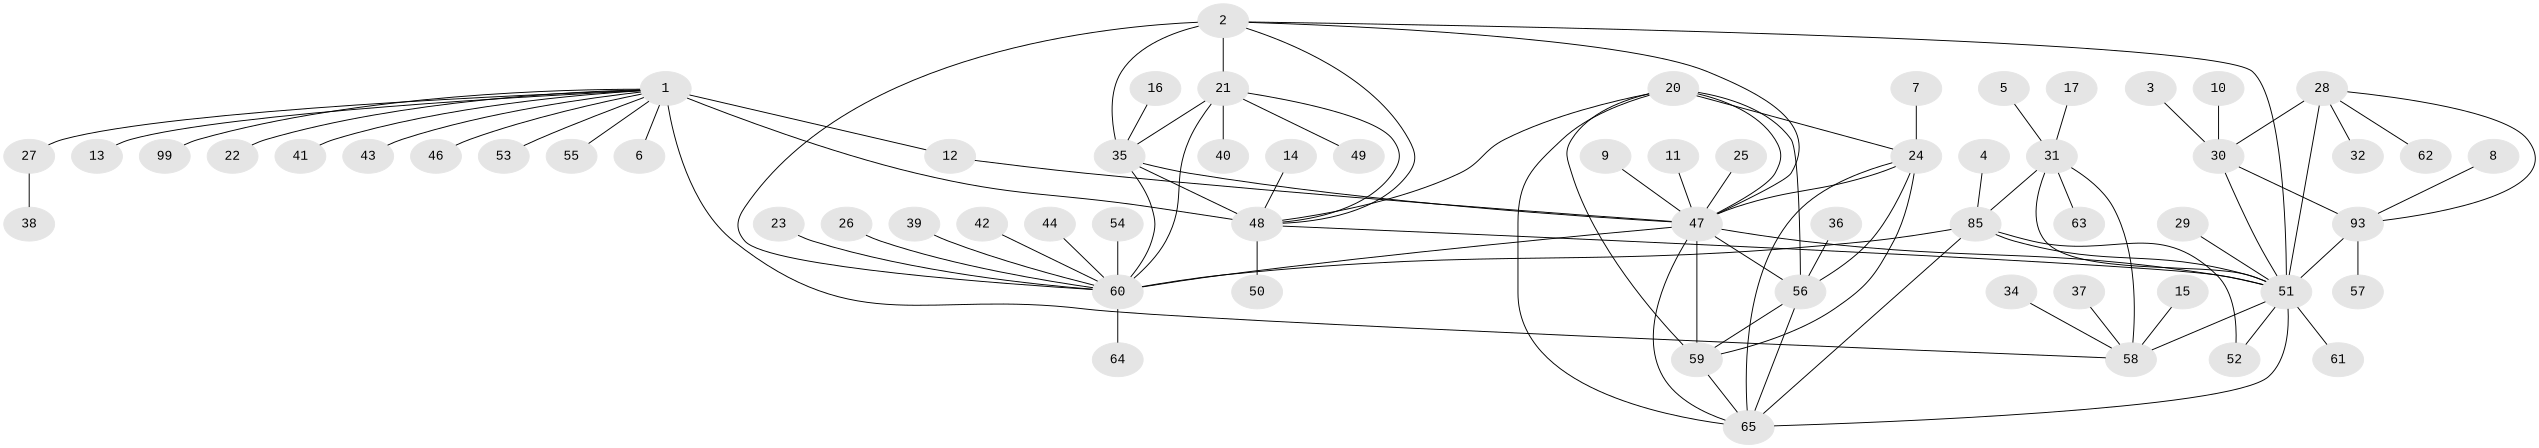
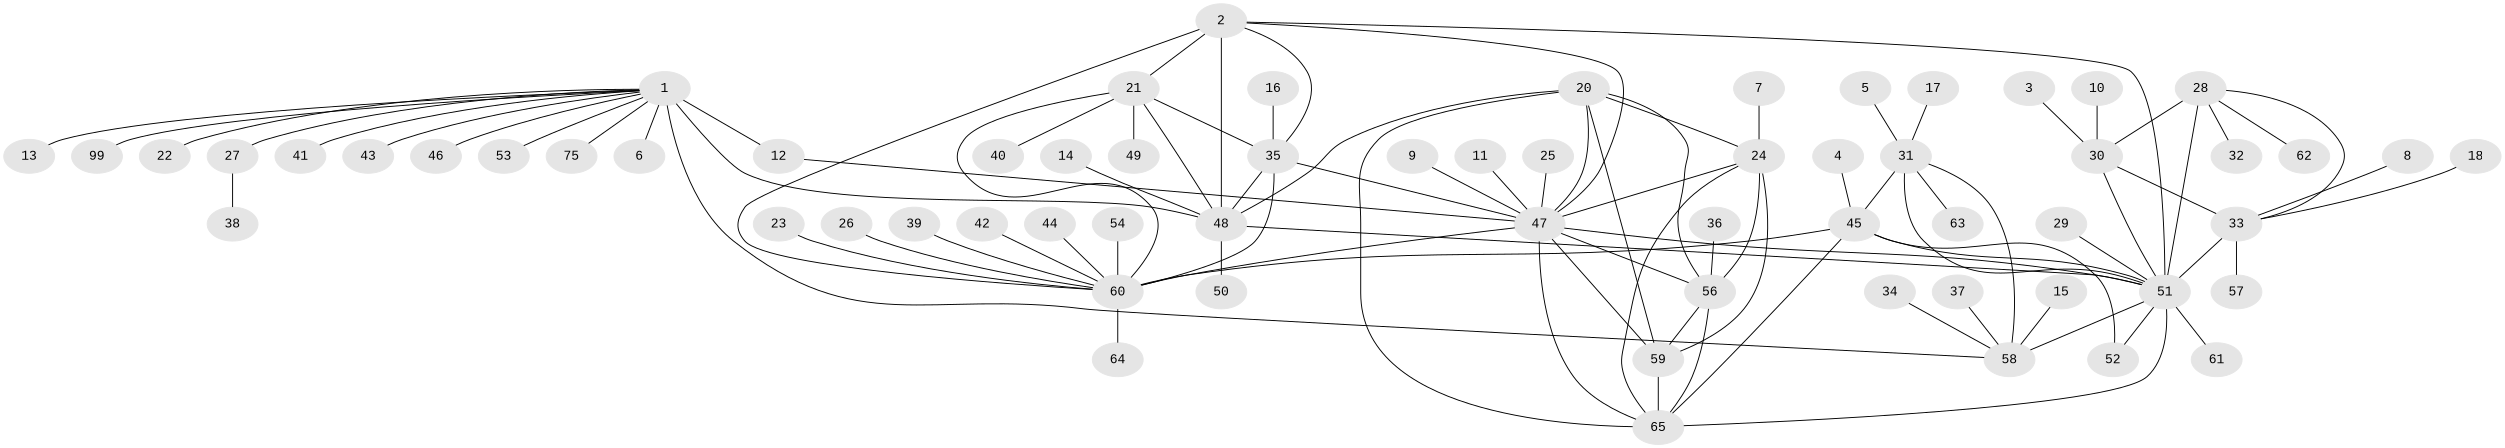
node "55": label "55" -> "75"
node "18": added
node "85": label "85" -> "45"
node "93": label "93" -> "33"
